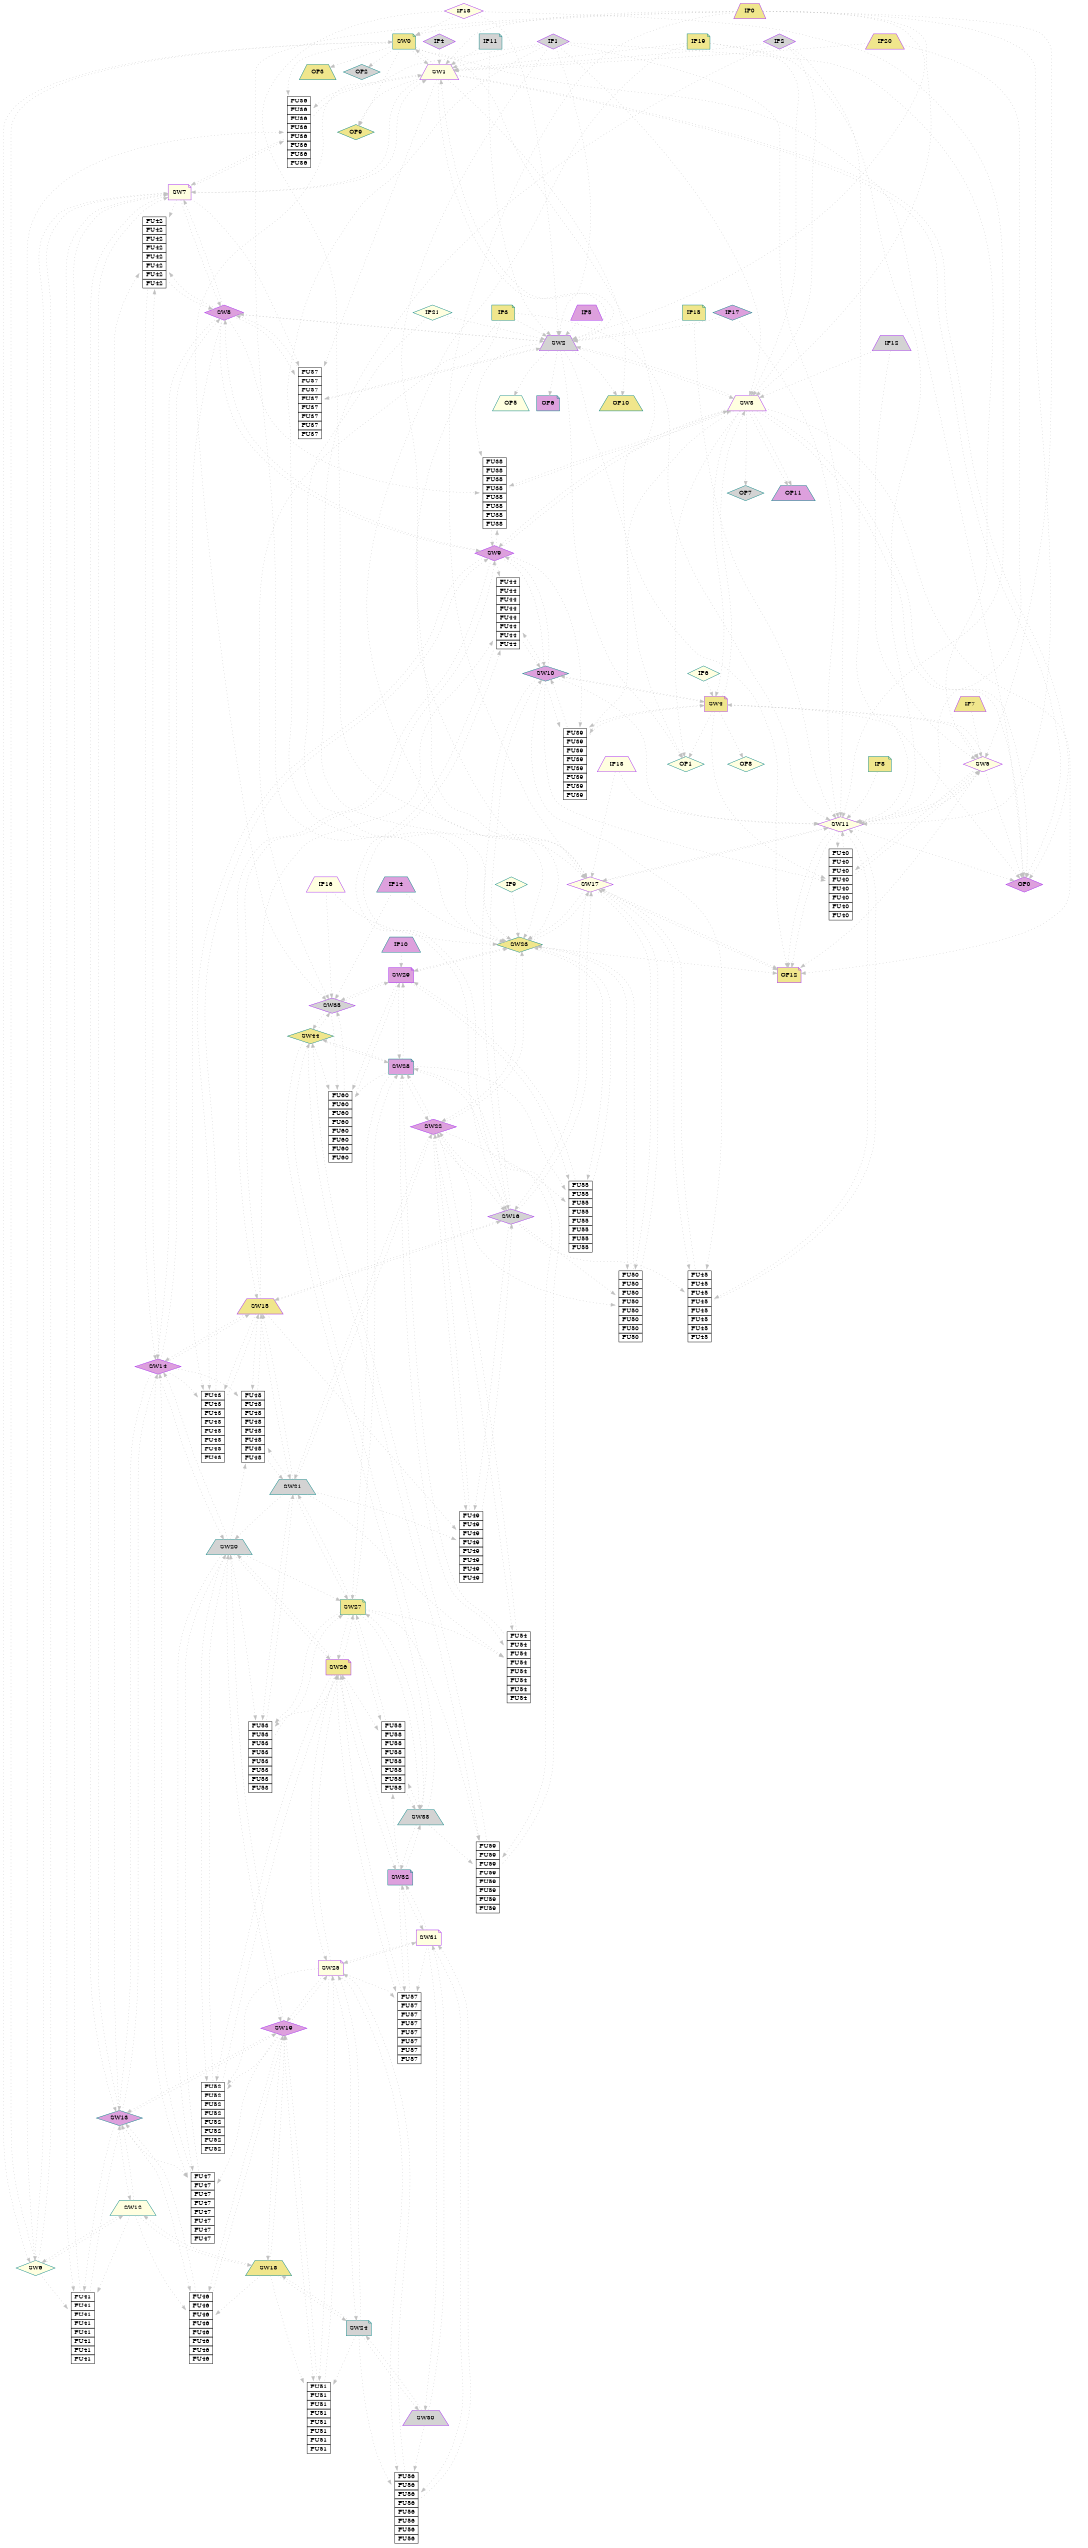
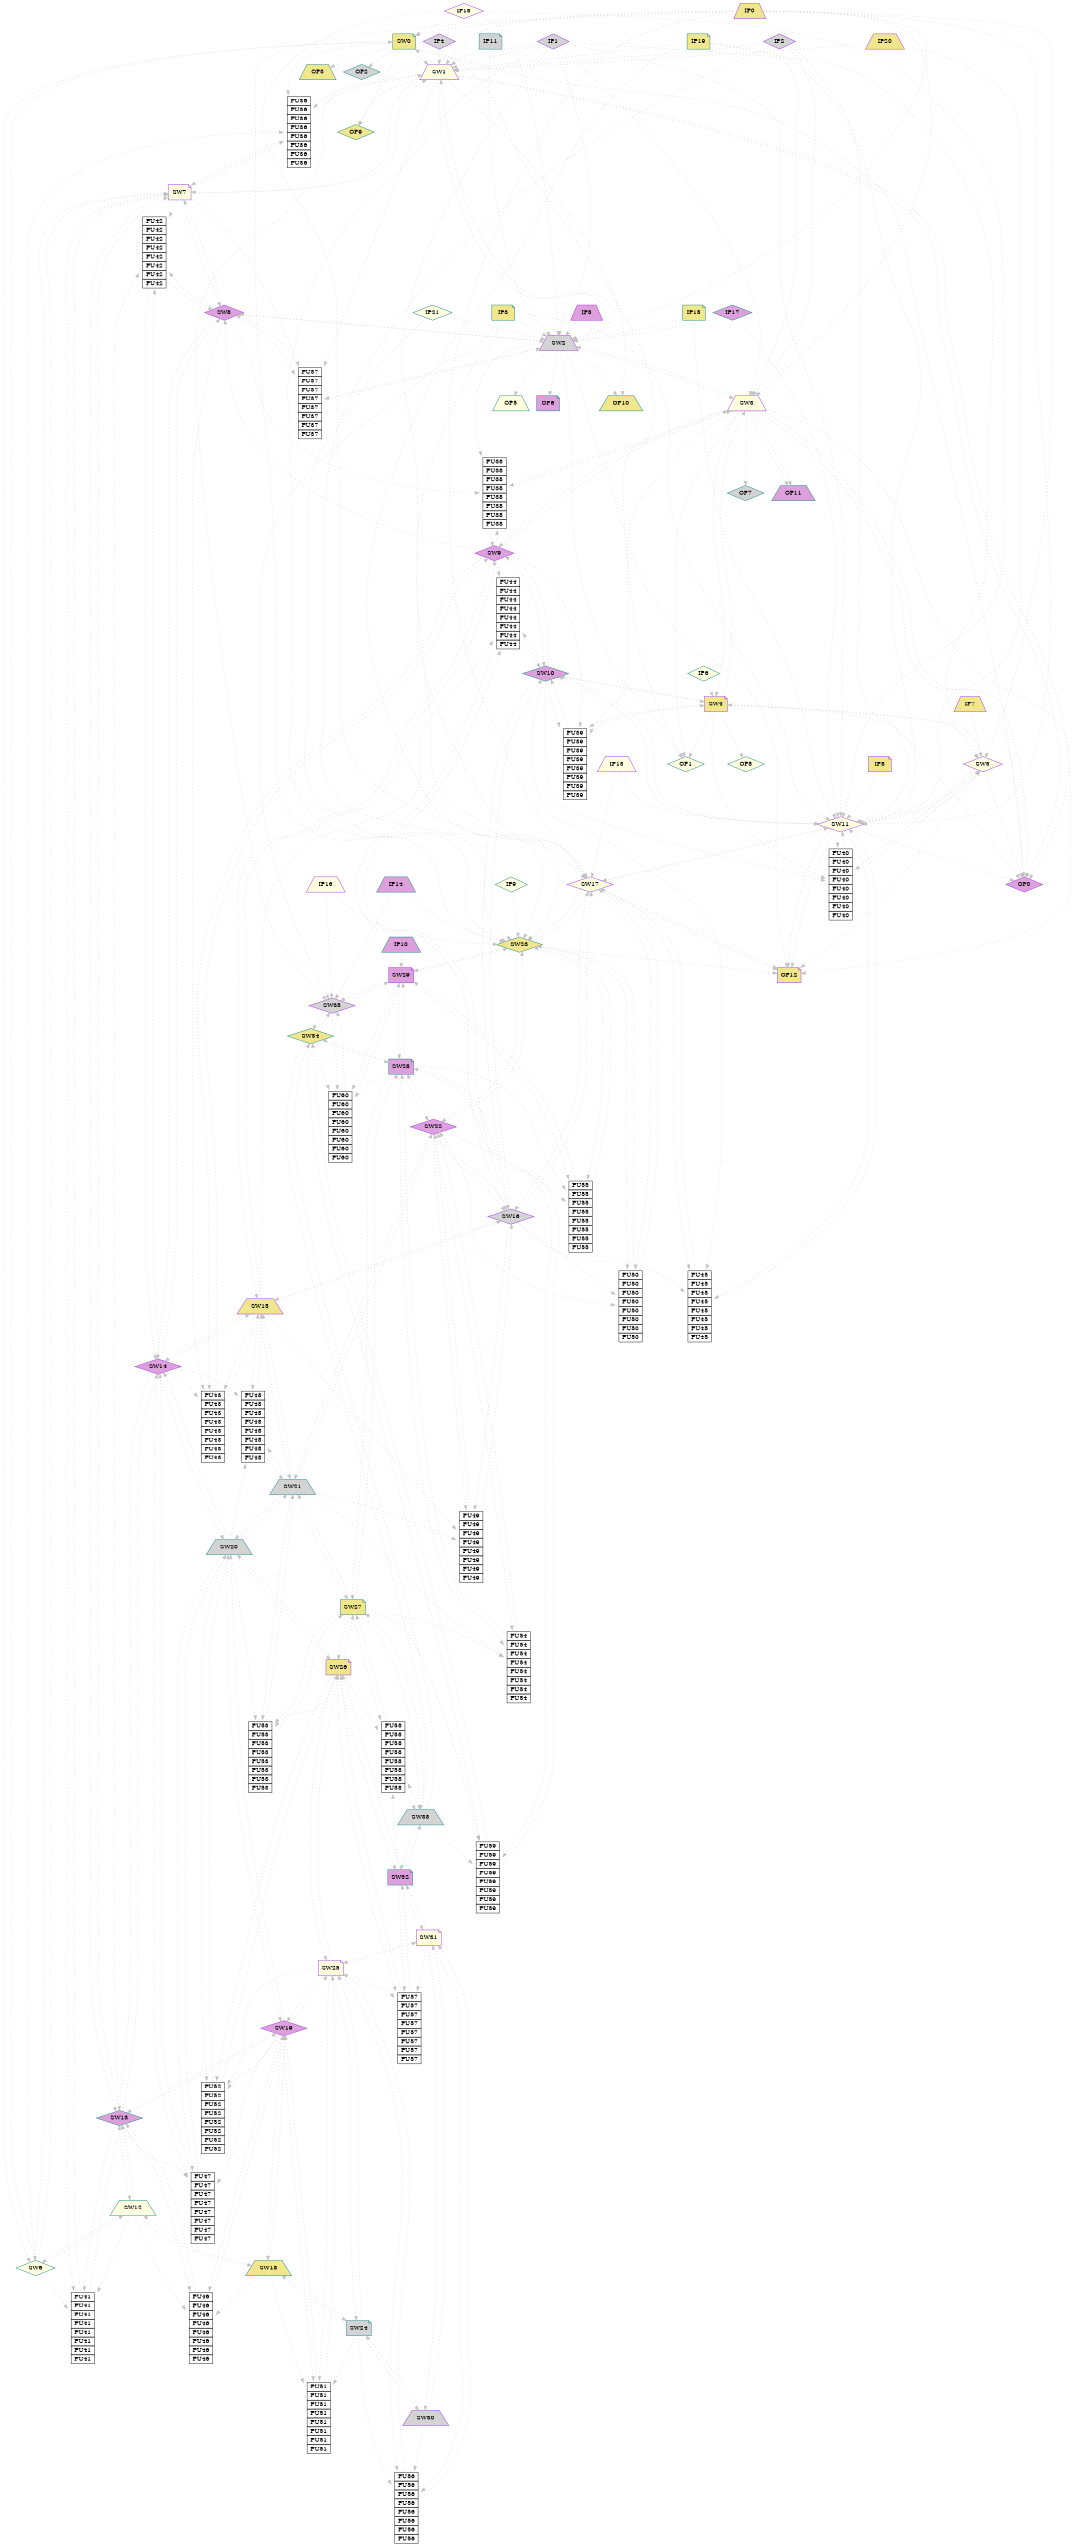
node "IP12": removed
edge "SW8" -> "SW9": removed
node "IP8": color teal -> purple
edge "SW11" -> "SW10": added
node "SW44": label "SW44" -> "SW34"
edge "SW20" -> "SW27": now "SW20" -> "SW21"
